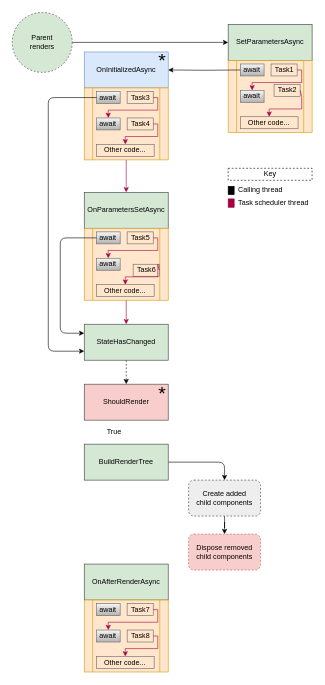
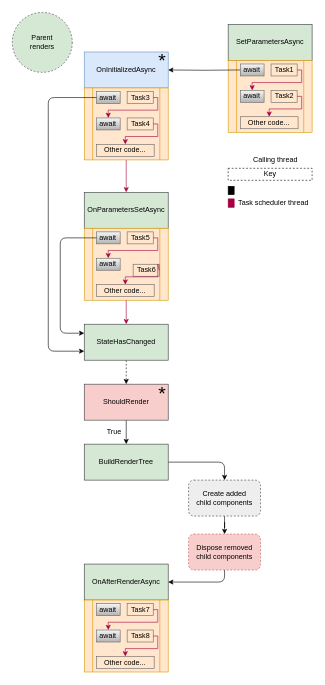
edge "Parent renders" -> "SetParametersAsync": removed
node "Task2": moved (287, 90) -> (284, 96)
node "Calling thread": moved (264, 190) -> (279, 160)
edge "ShouldRender" -> "BuildRenderTree": added
edge "Dispose removed child components" -> "OnAfterRenderAsync": added
